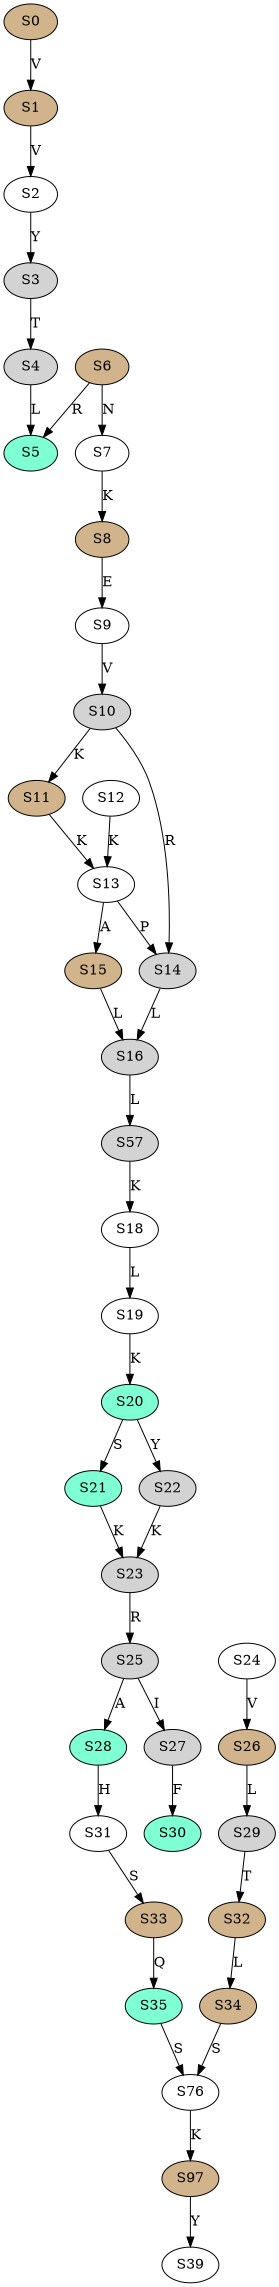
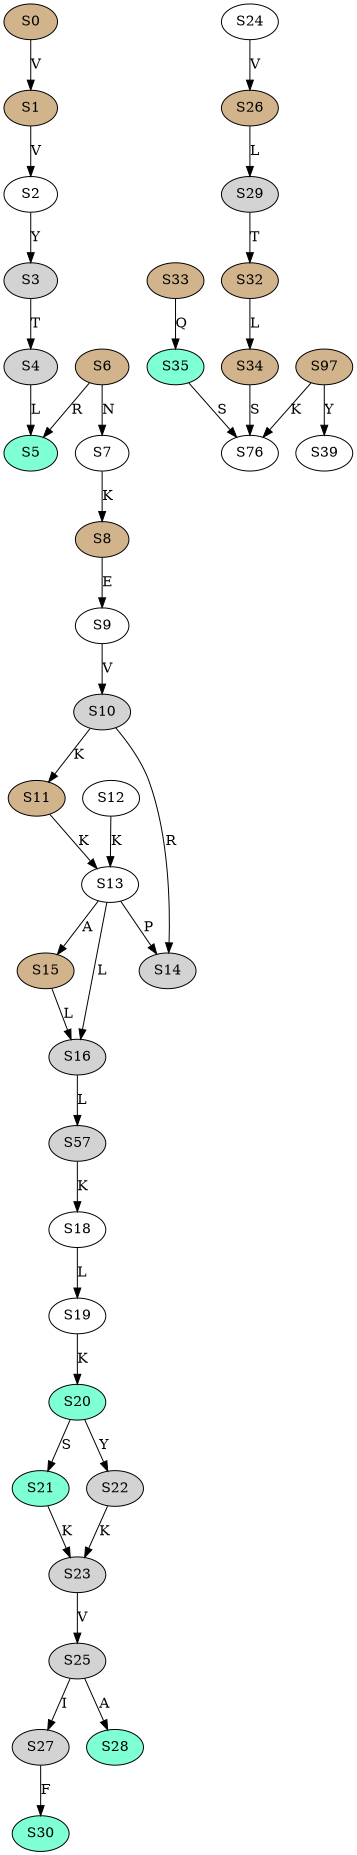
edge "S14" -> "S16": now "S13" -> "S16"
edge "S23" -> "S25": label "R" -> "V"
node "S31": removed
edge "S76" -> "S97": reversed
